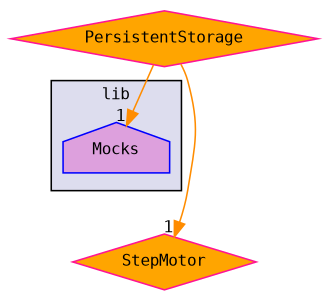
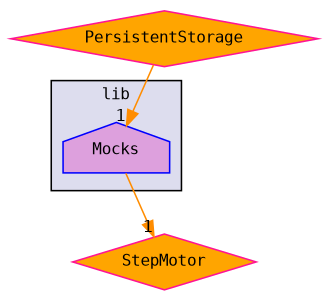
edge "PersistentStorage" -> "StepMotor": now "Mocks" -> "StepMotor"
